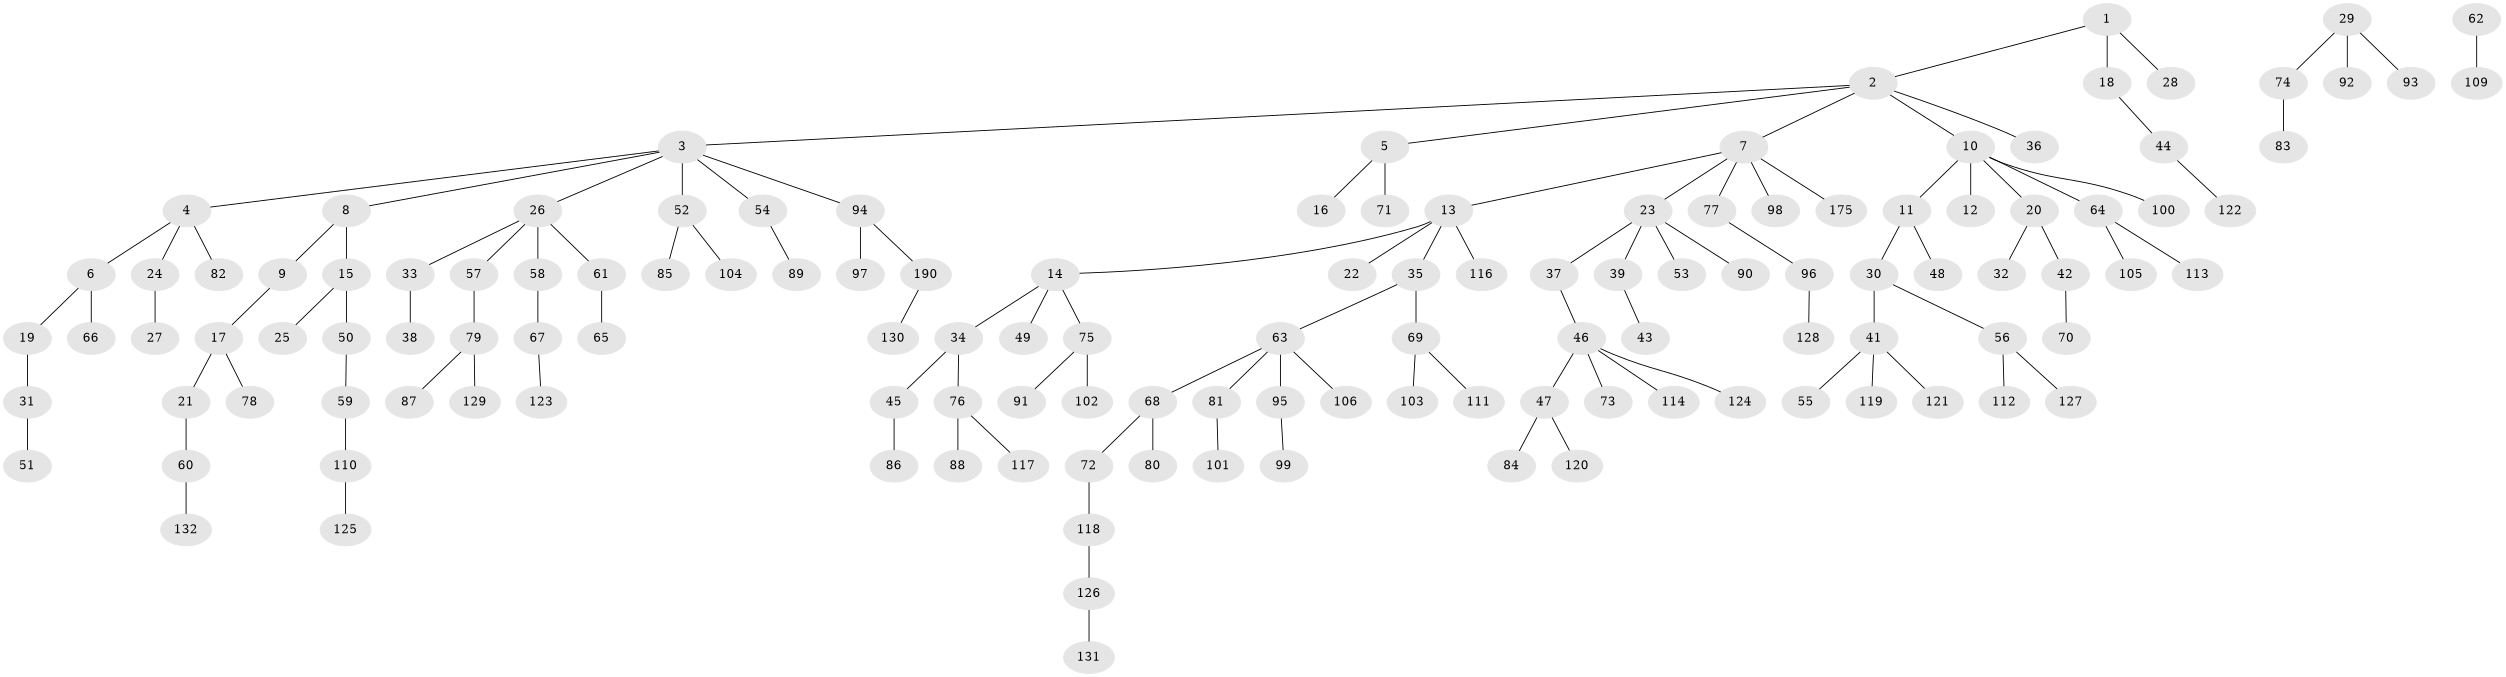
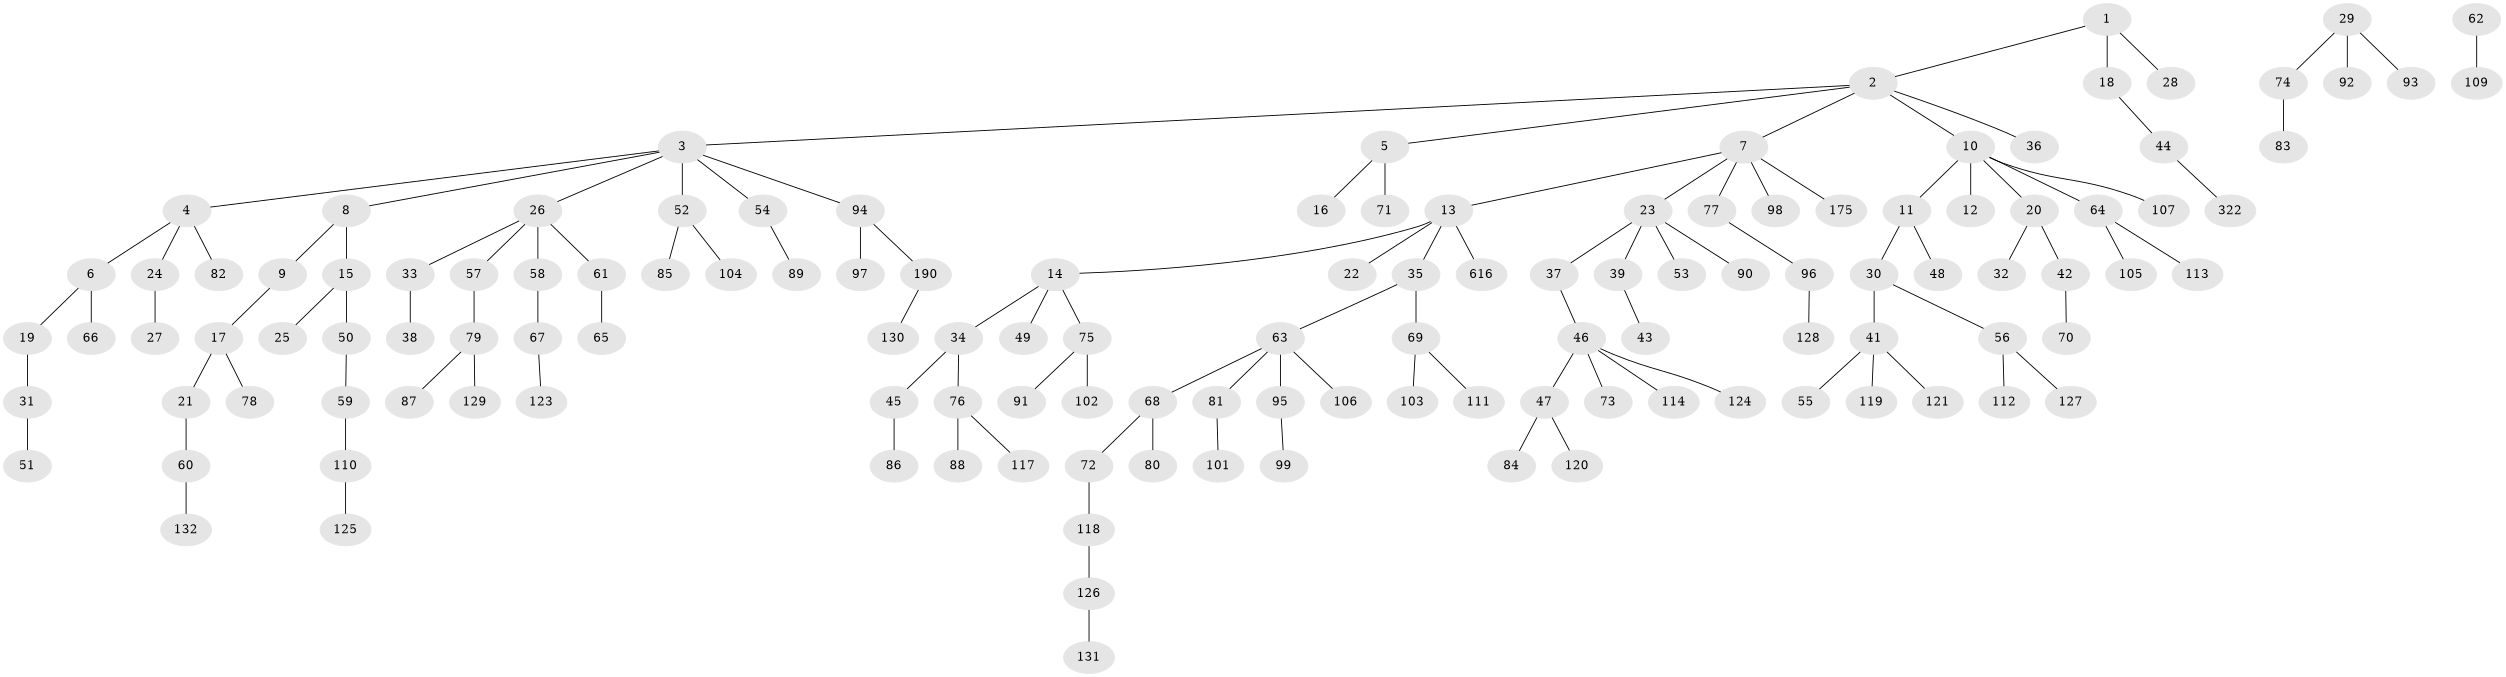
node "100": label "100" -> "107"
node "122": label "122" -> "322"
node "116": label "116" -> "616"
